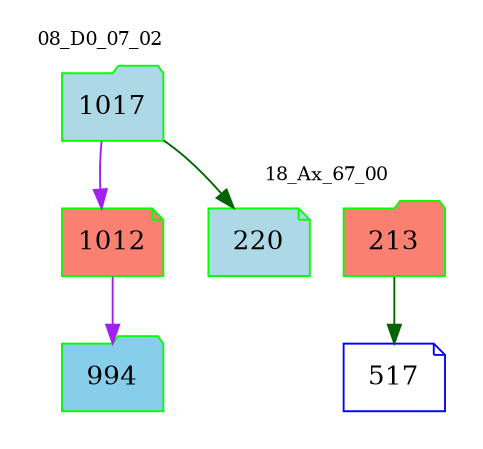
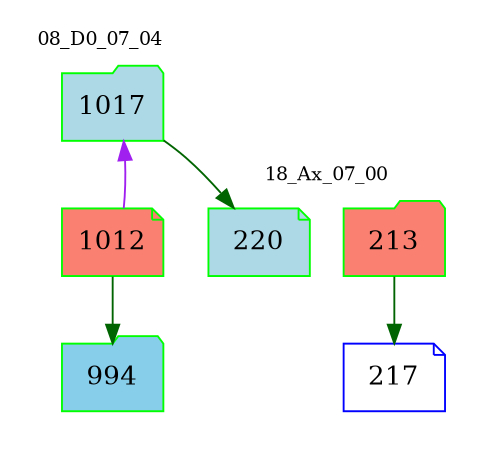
cluster "08_D0_07_02": label "08_D0_07_02" -> "08_D0_07_04"
edge "1017" -> "1012": reversed
cluster "18_Ax_67_00": label "18_Ax_67_00" -> "18_Ax_07_00"
edge "1012" -> "994": color purple -> darkgreen
node "517": label "517" -> "217"
